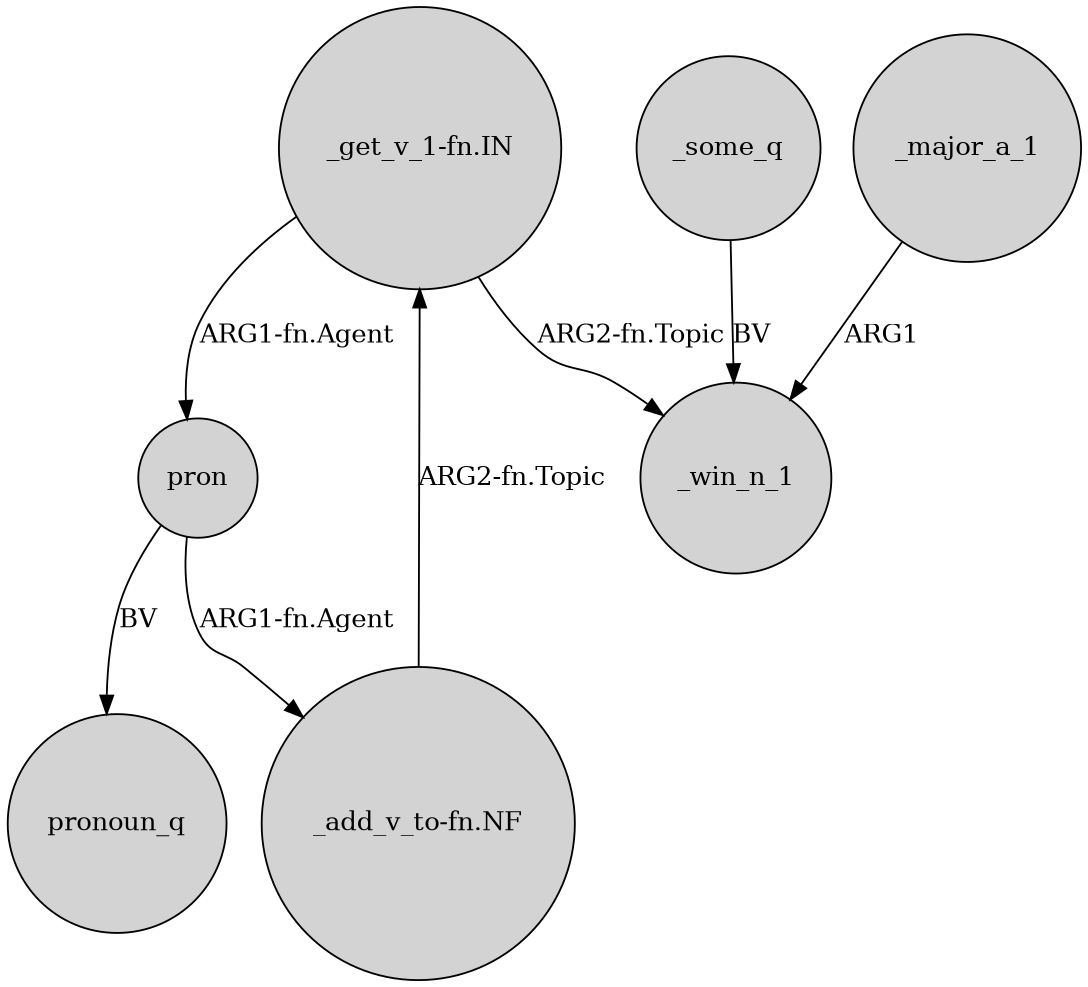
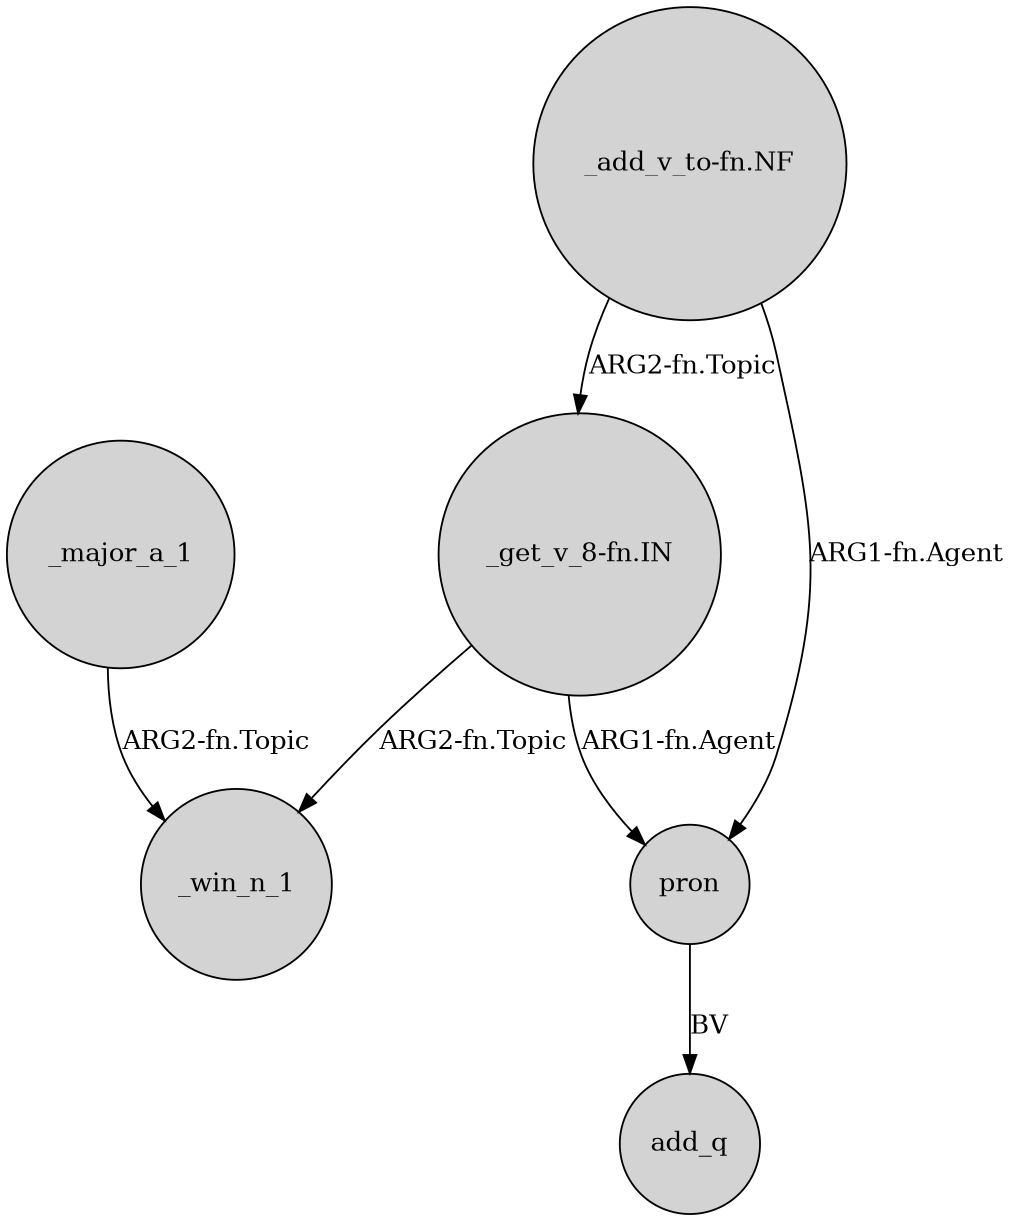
node "_get_v_1-fn.IN": label "_get_v_1-fn.IN" -> "_get_v_8-fn.IN"
node "_some_q": removed
edge "_major_a_1" -> "_win_n_1": label "ARG1" -> "ARG2-fn.Topic"
edge "pron" -> "_add_v_to-fn.NF": reversed
node "pronoun_q": label "pronoun_q" -> "add_q"
